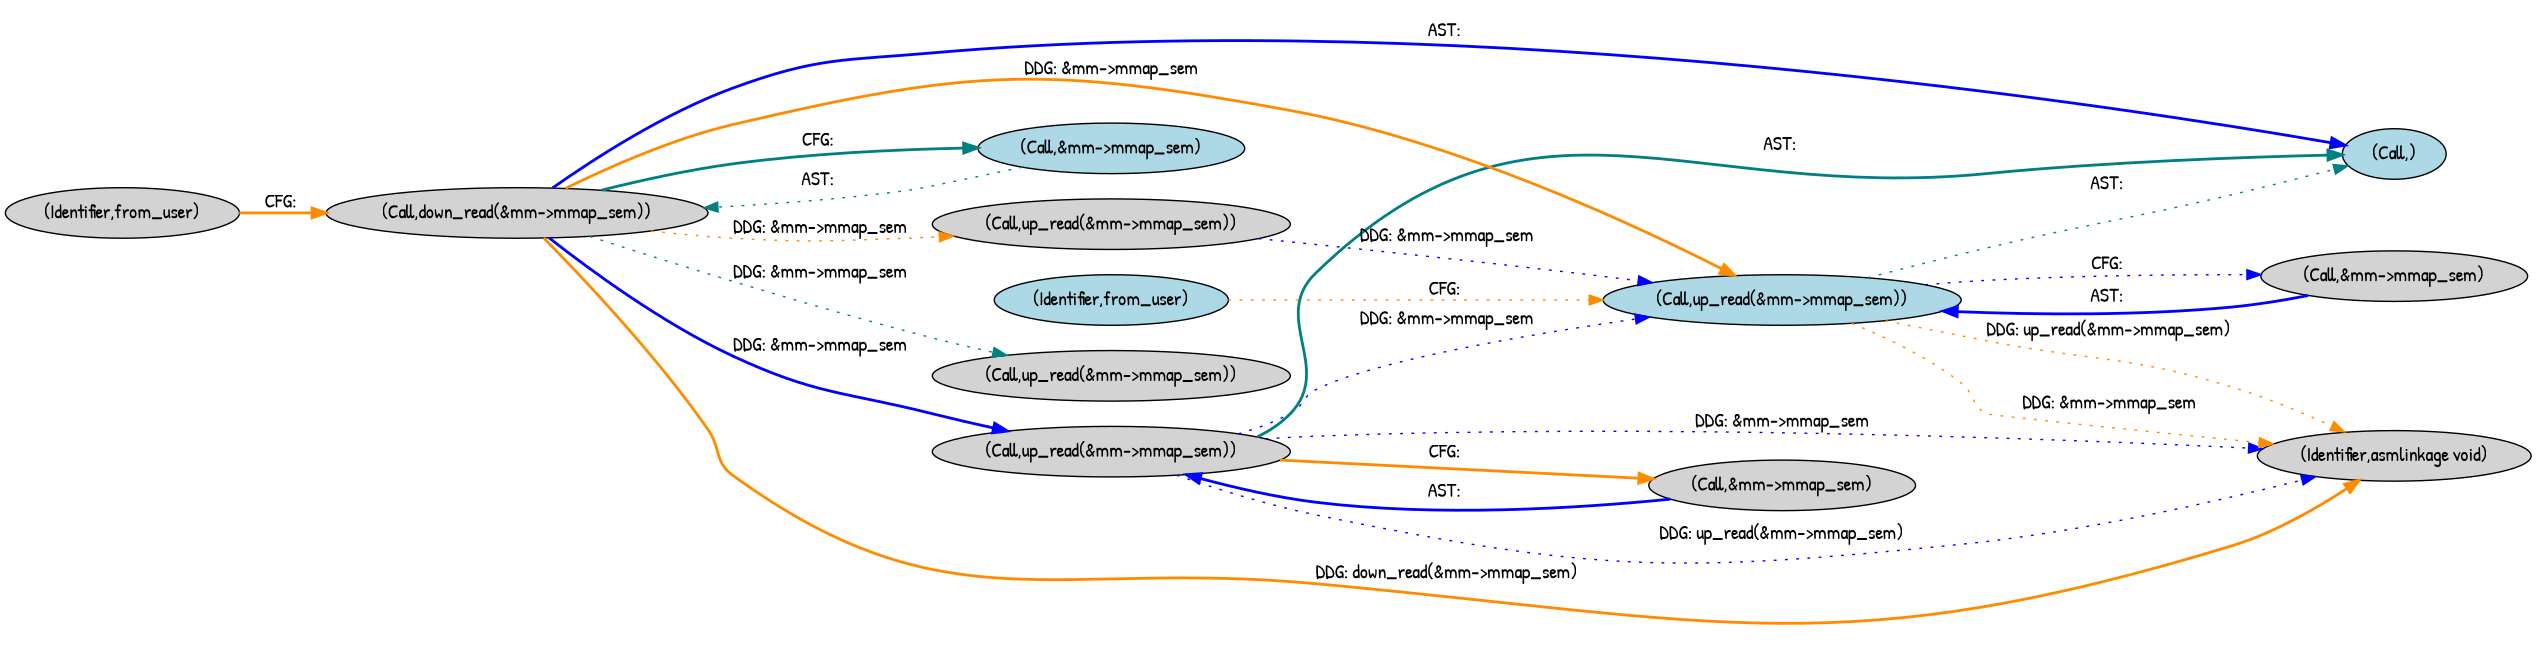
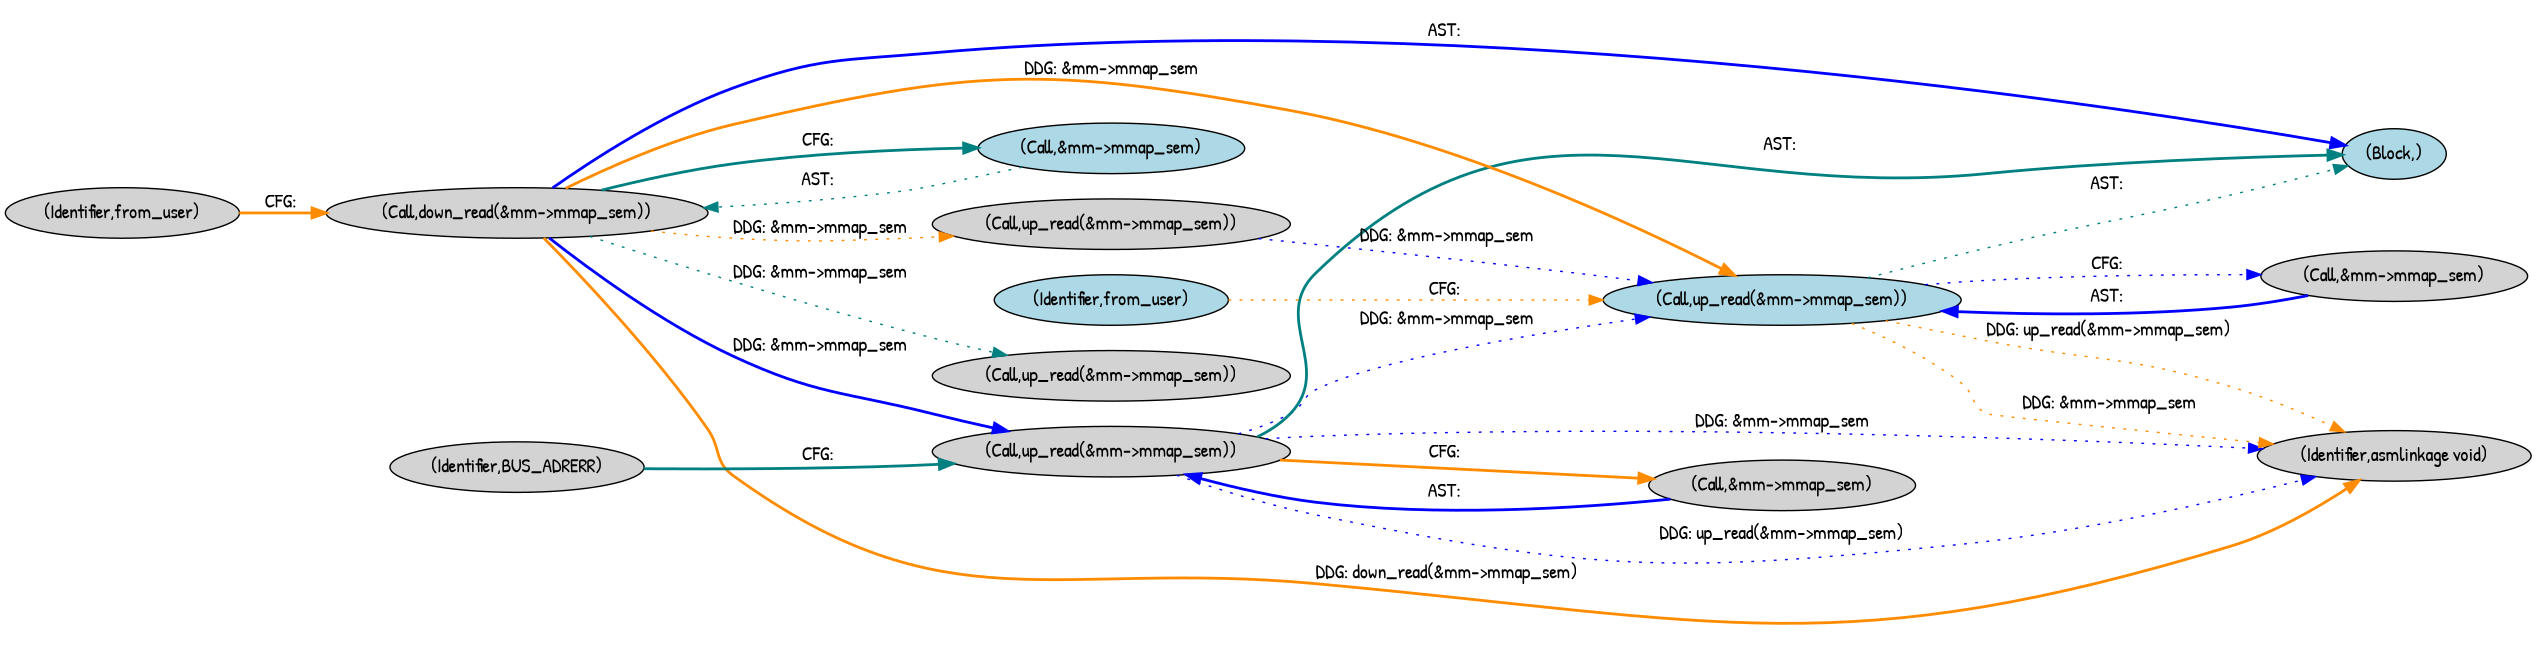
node "(Call,)": label "(Call,)" -> "(Block,)"
node "(Identifier,BUS_ADRERR)": added
